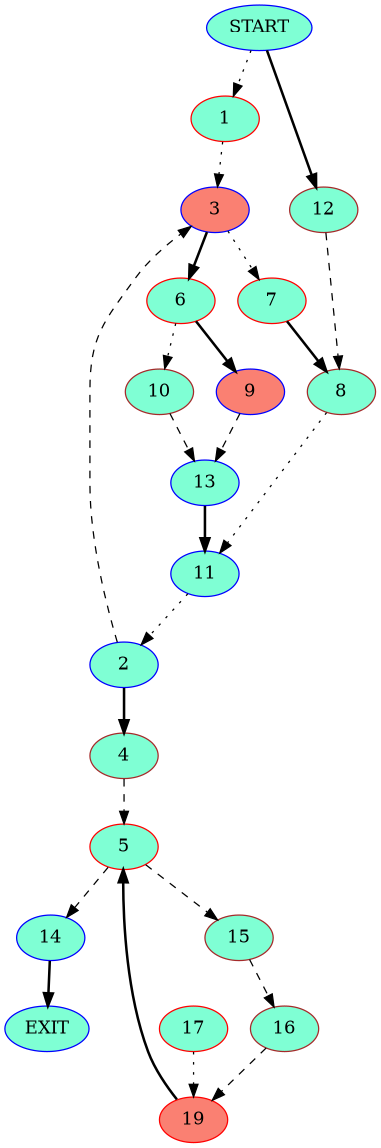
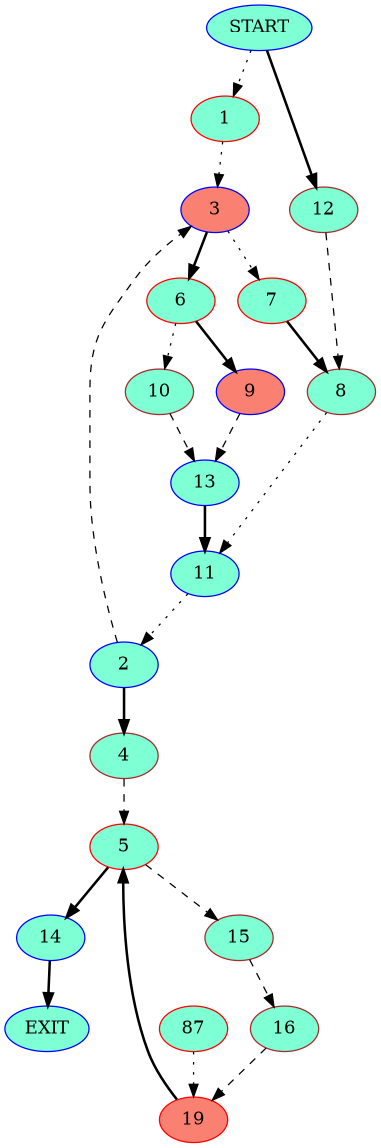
edge "5" -> "14": style dashed -> bold
node "17": label "17" -> "87"
